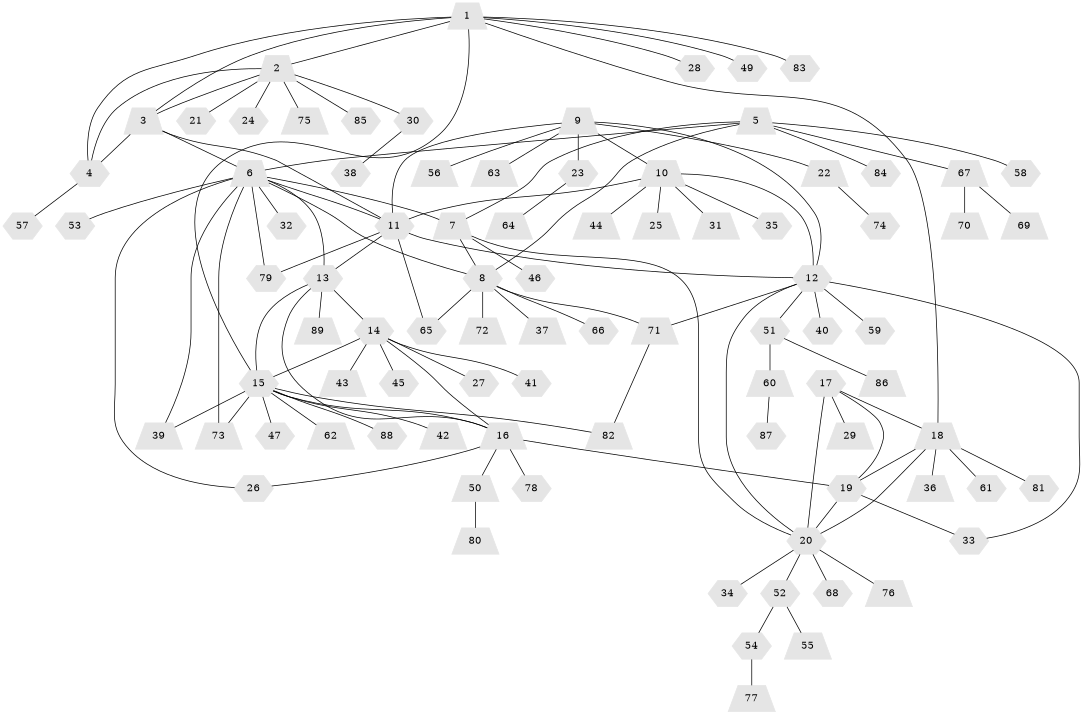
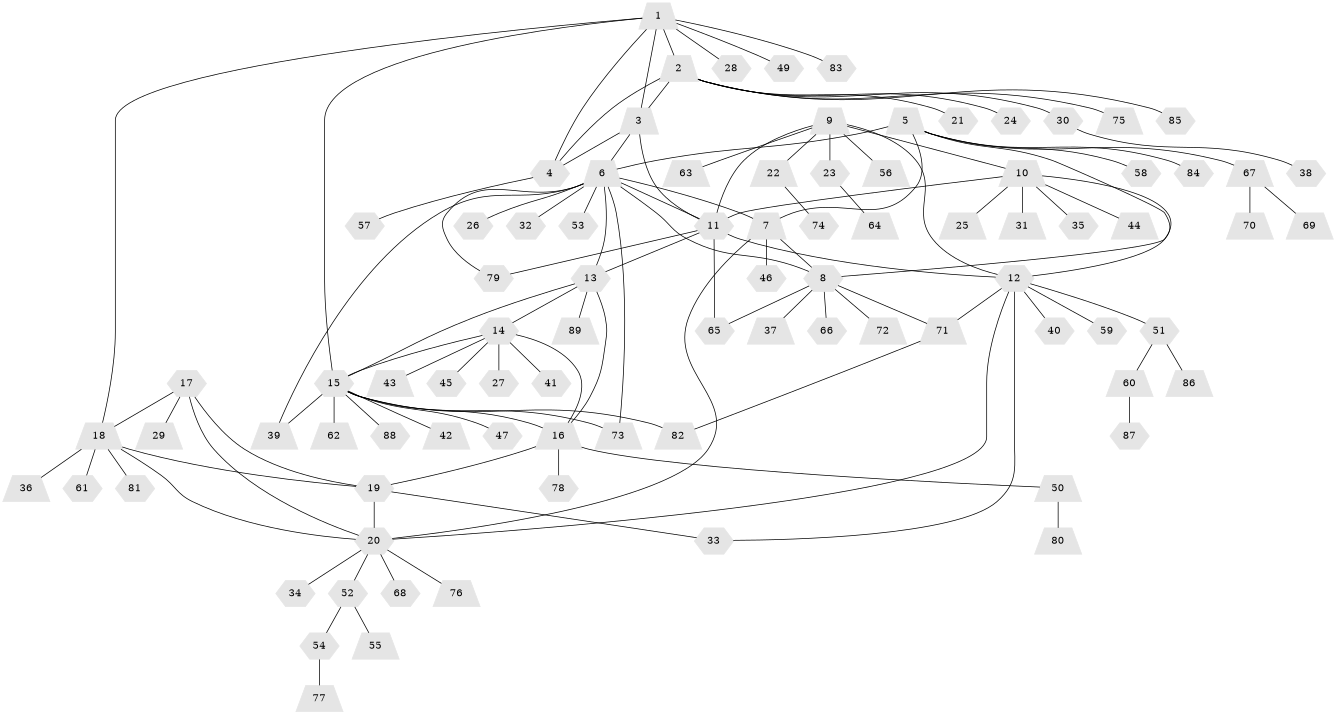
edge "16" -- "26": removed
